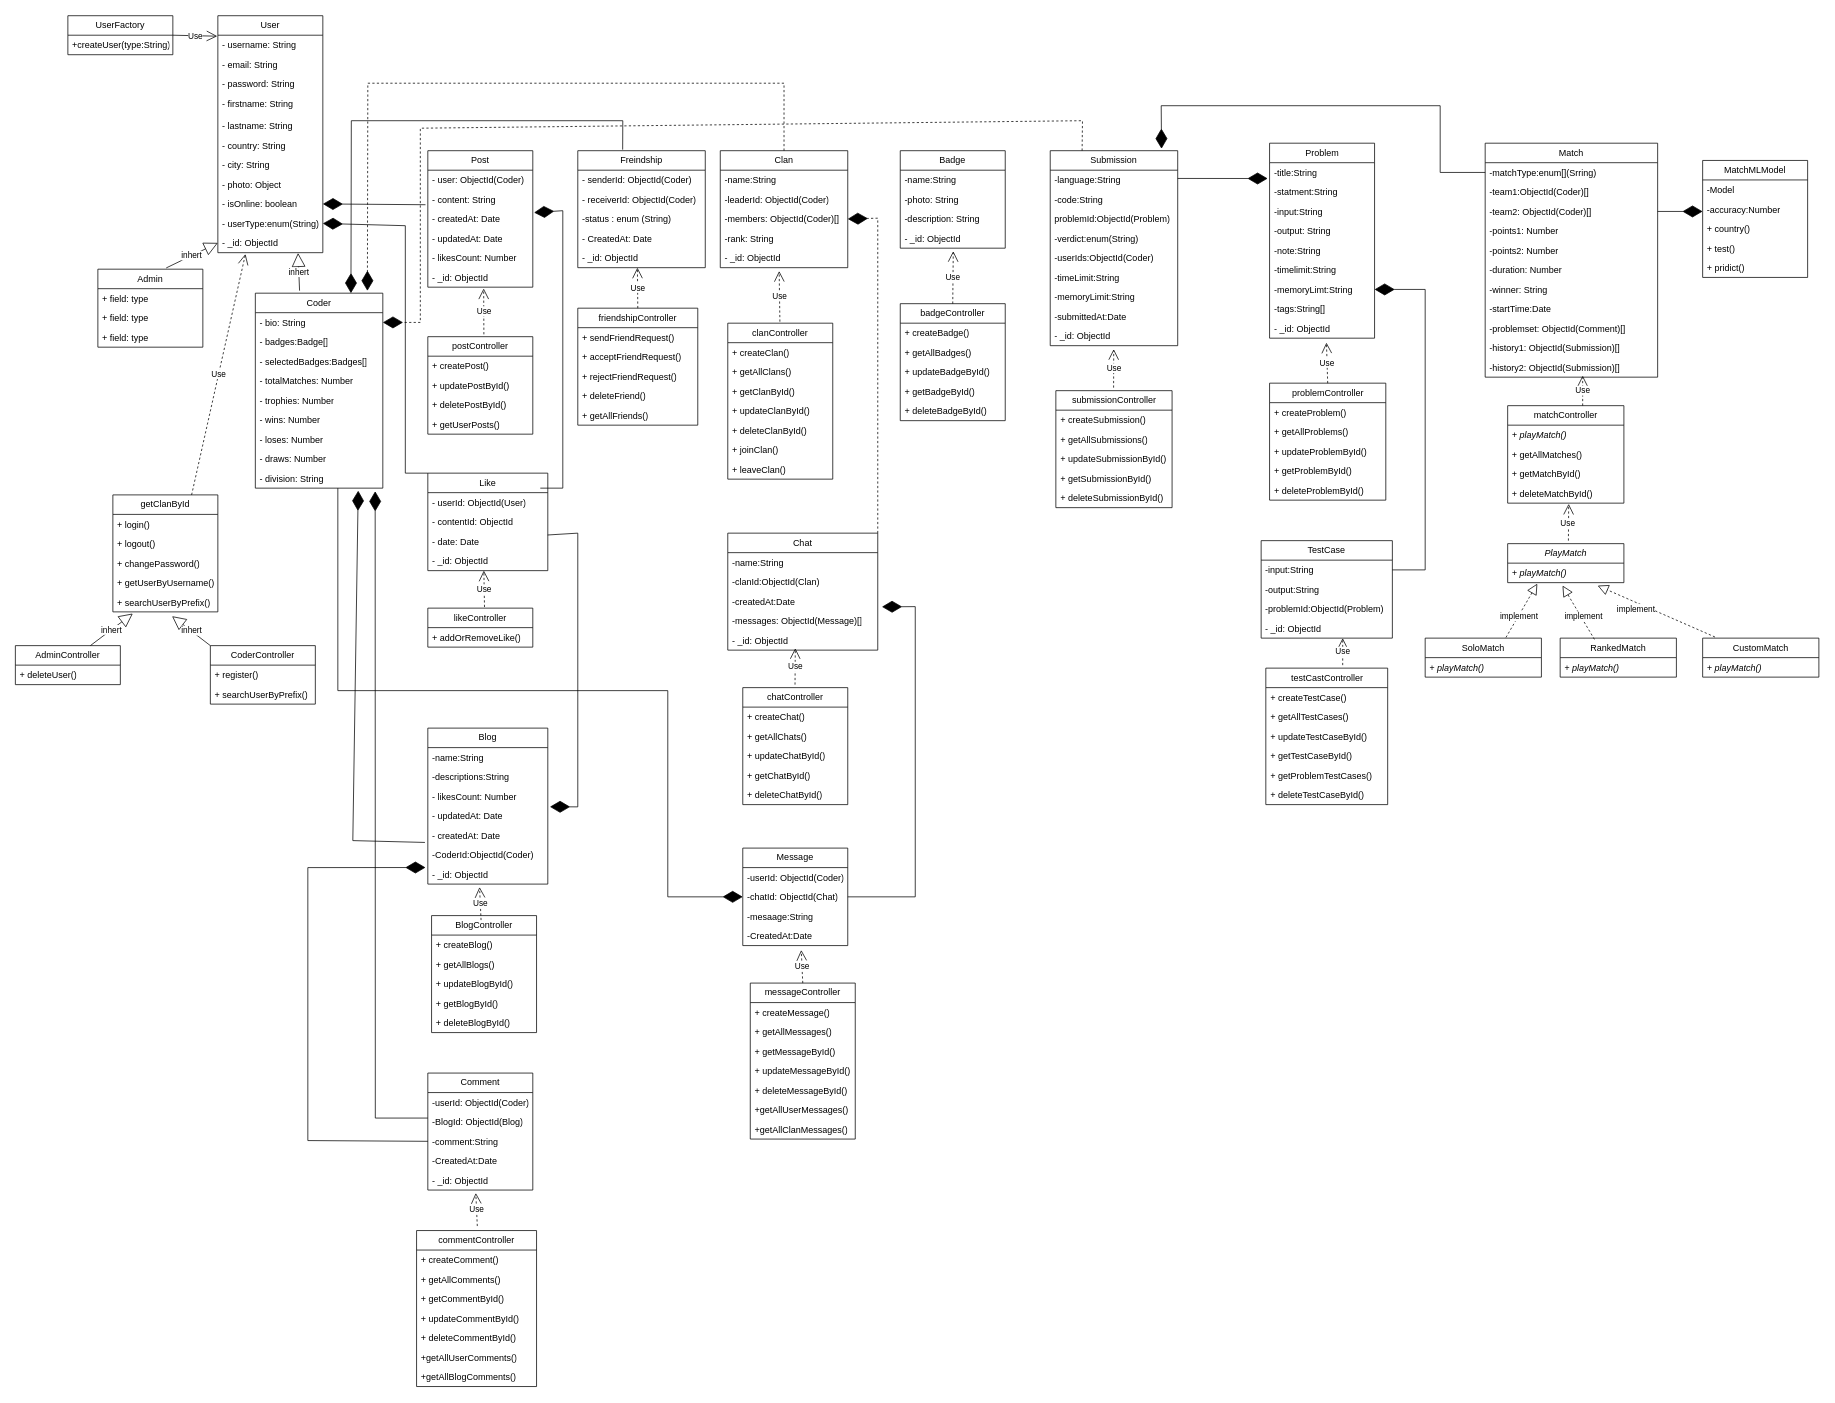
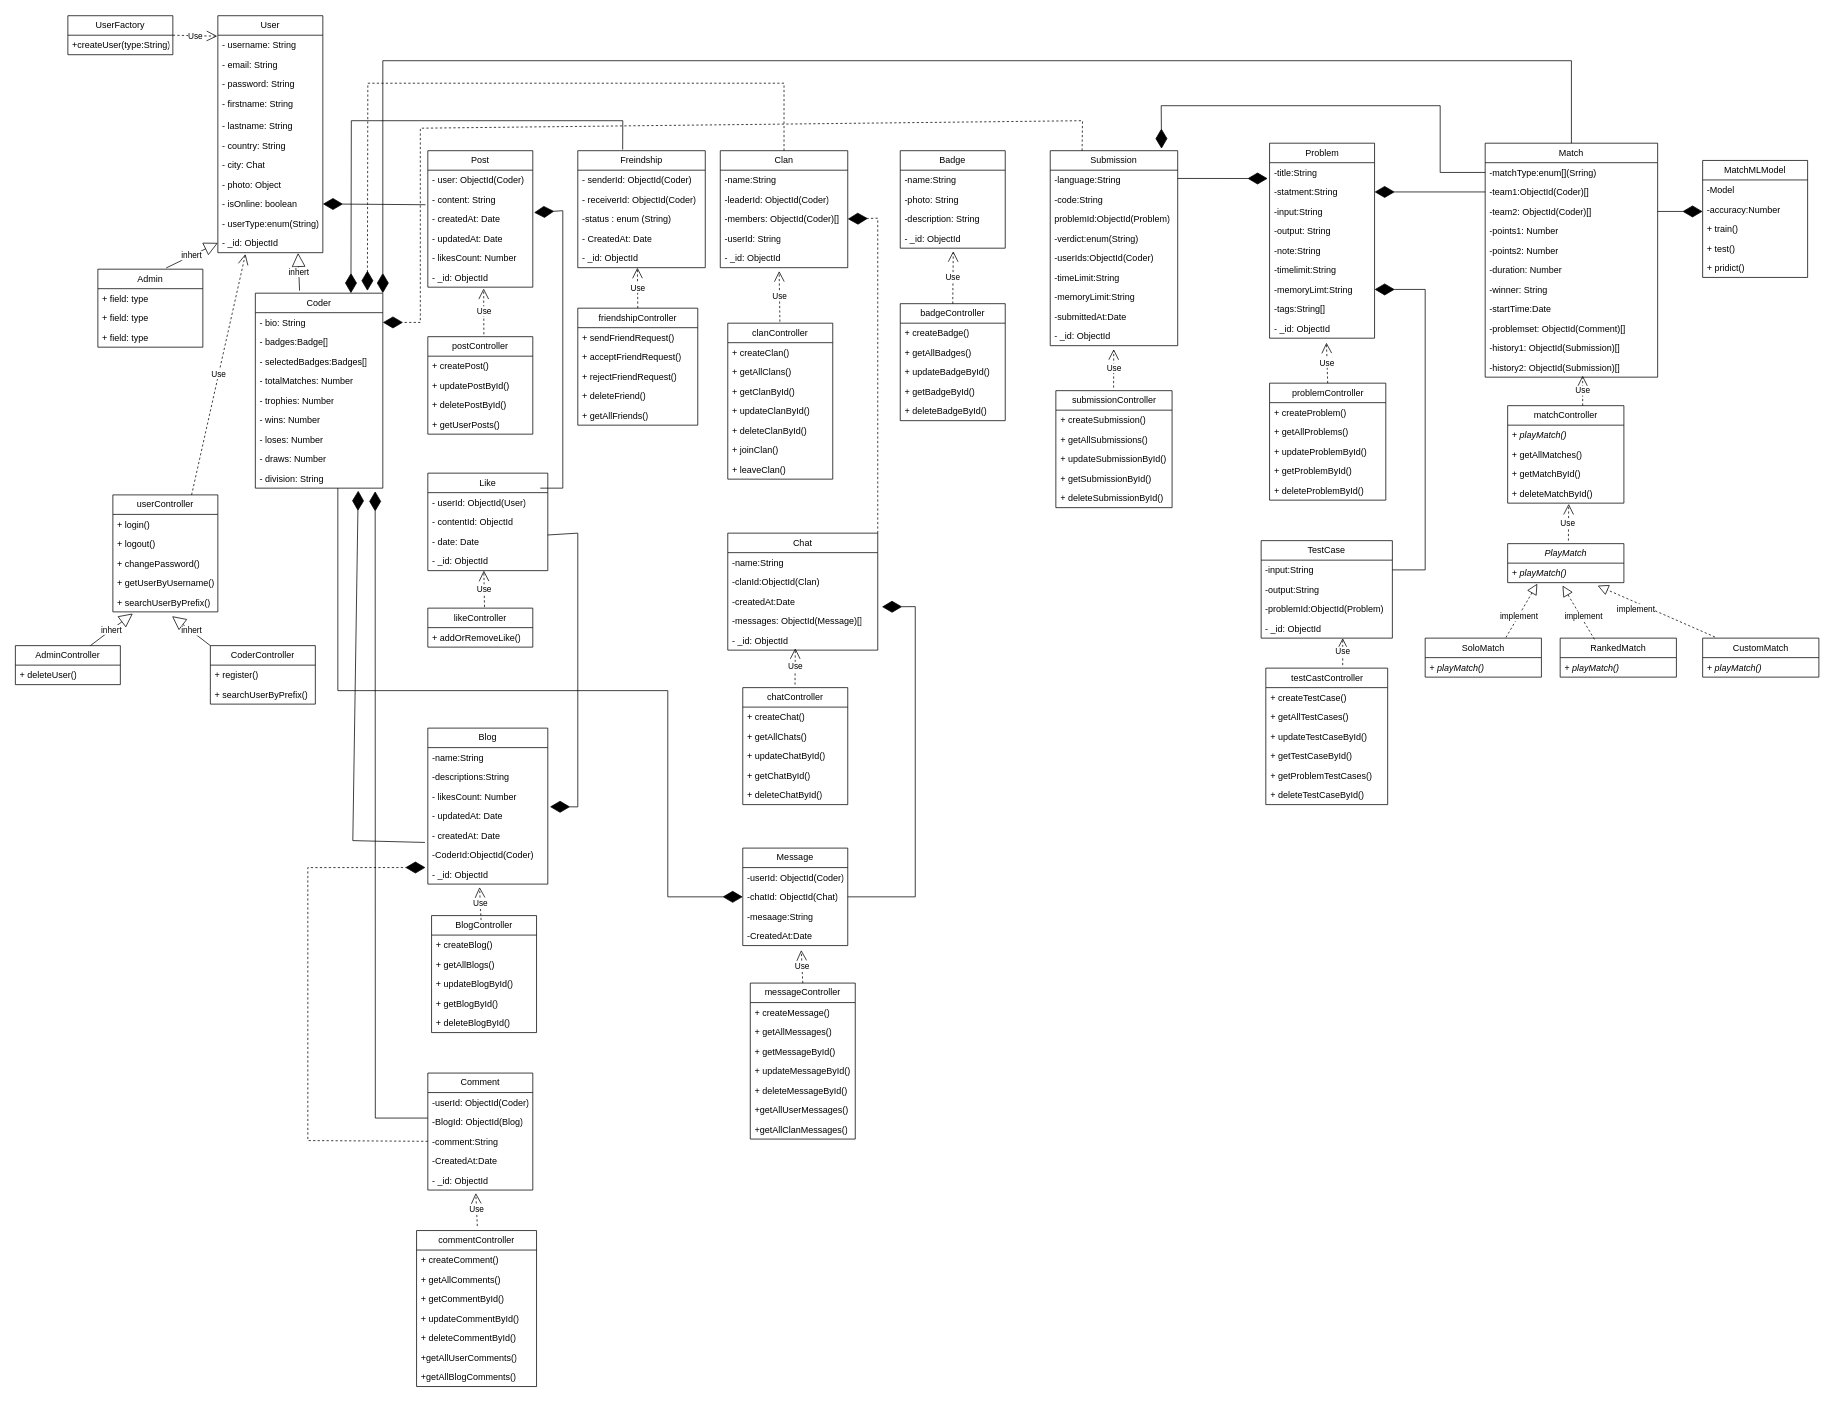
edge "UserFactory" -> "- username: String": style solid -> dashed
edge "Match" -> "Coder": added
node "- city: String": label "- city: String" -> "- city: Chat"
edge "-team1:ObjectId(Coder)[]" -> "-statment:String": added
node "+ country()": label "+ country()" -> "+ train()"
node "-rank: String": label "-rank: String" -> "-userId: String"
edge "Like" -> "- userType:enum(String)": removed
node "getClanById": label "getClanById" -> "userController"
edge "-comment:String" -> "-CoderId:ObjectId(Coder)": style solid -> dashed
